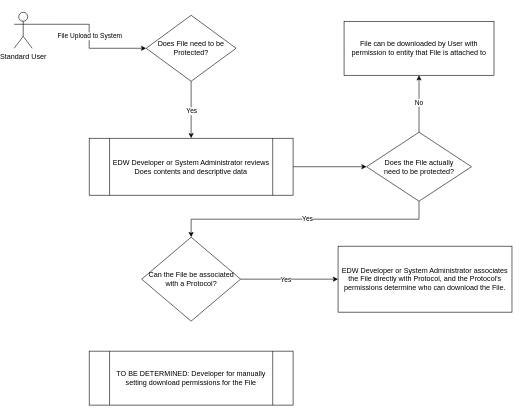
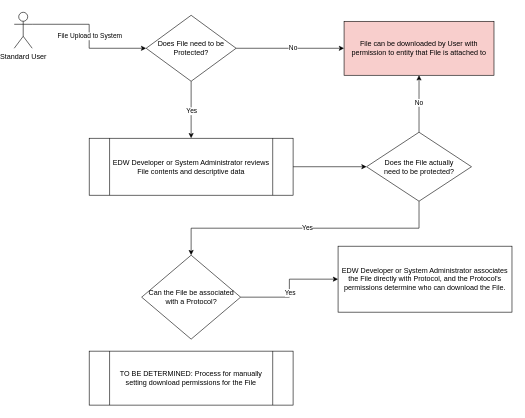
edge "Does File need to be Protected?" -> "File can be downloaded by User with permission to entity that File is attached to": added, label "No"
node "File can be downloaded by User with permission to entity that File is attached to": fillcolor #ffffff -> #f8cecc
node "EDW Developer or System Administrator reviews Does contents and descriptive data": label "EDW Developer or System Administrator reviews Does contents and descriptive data" -> "EDW Developer or System Administrator reviews File contents and descriptive data"
node "Can the File be associated with a Protocol?": moved (191, 279) -> (191, 297)
node "TO BE DETERMINED: Developer for manually setting download permissions for the File": label "TO BE DETERMINED: Developer for manually setting download permissions for the File" -> "TO BE DETERMINED: Process for manually setting download permissions for the File"
